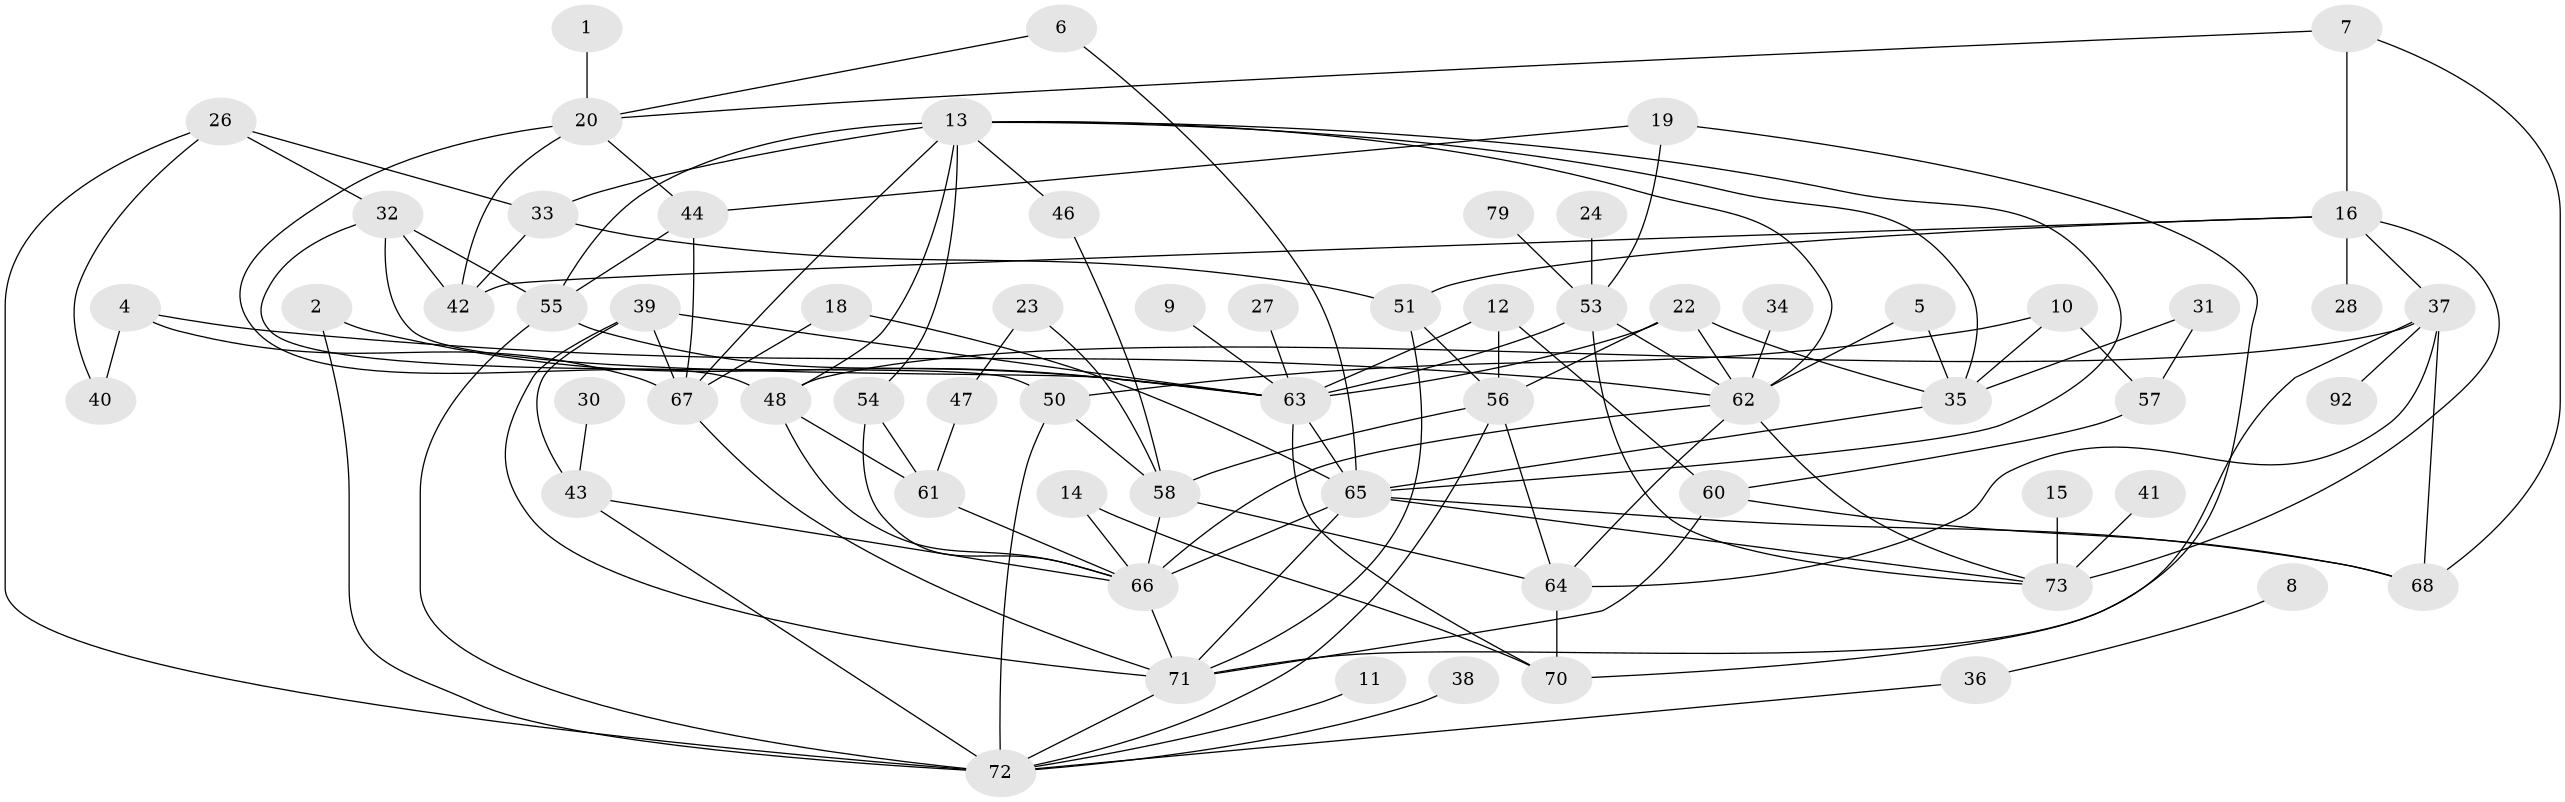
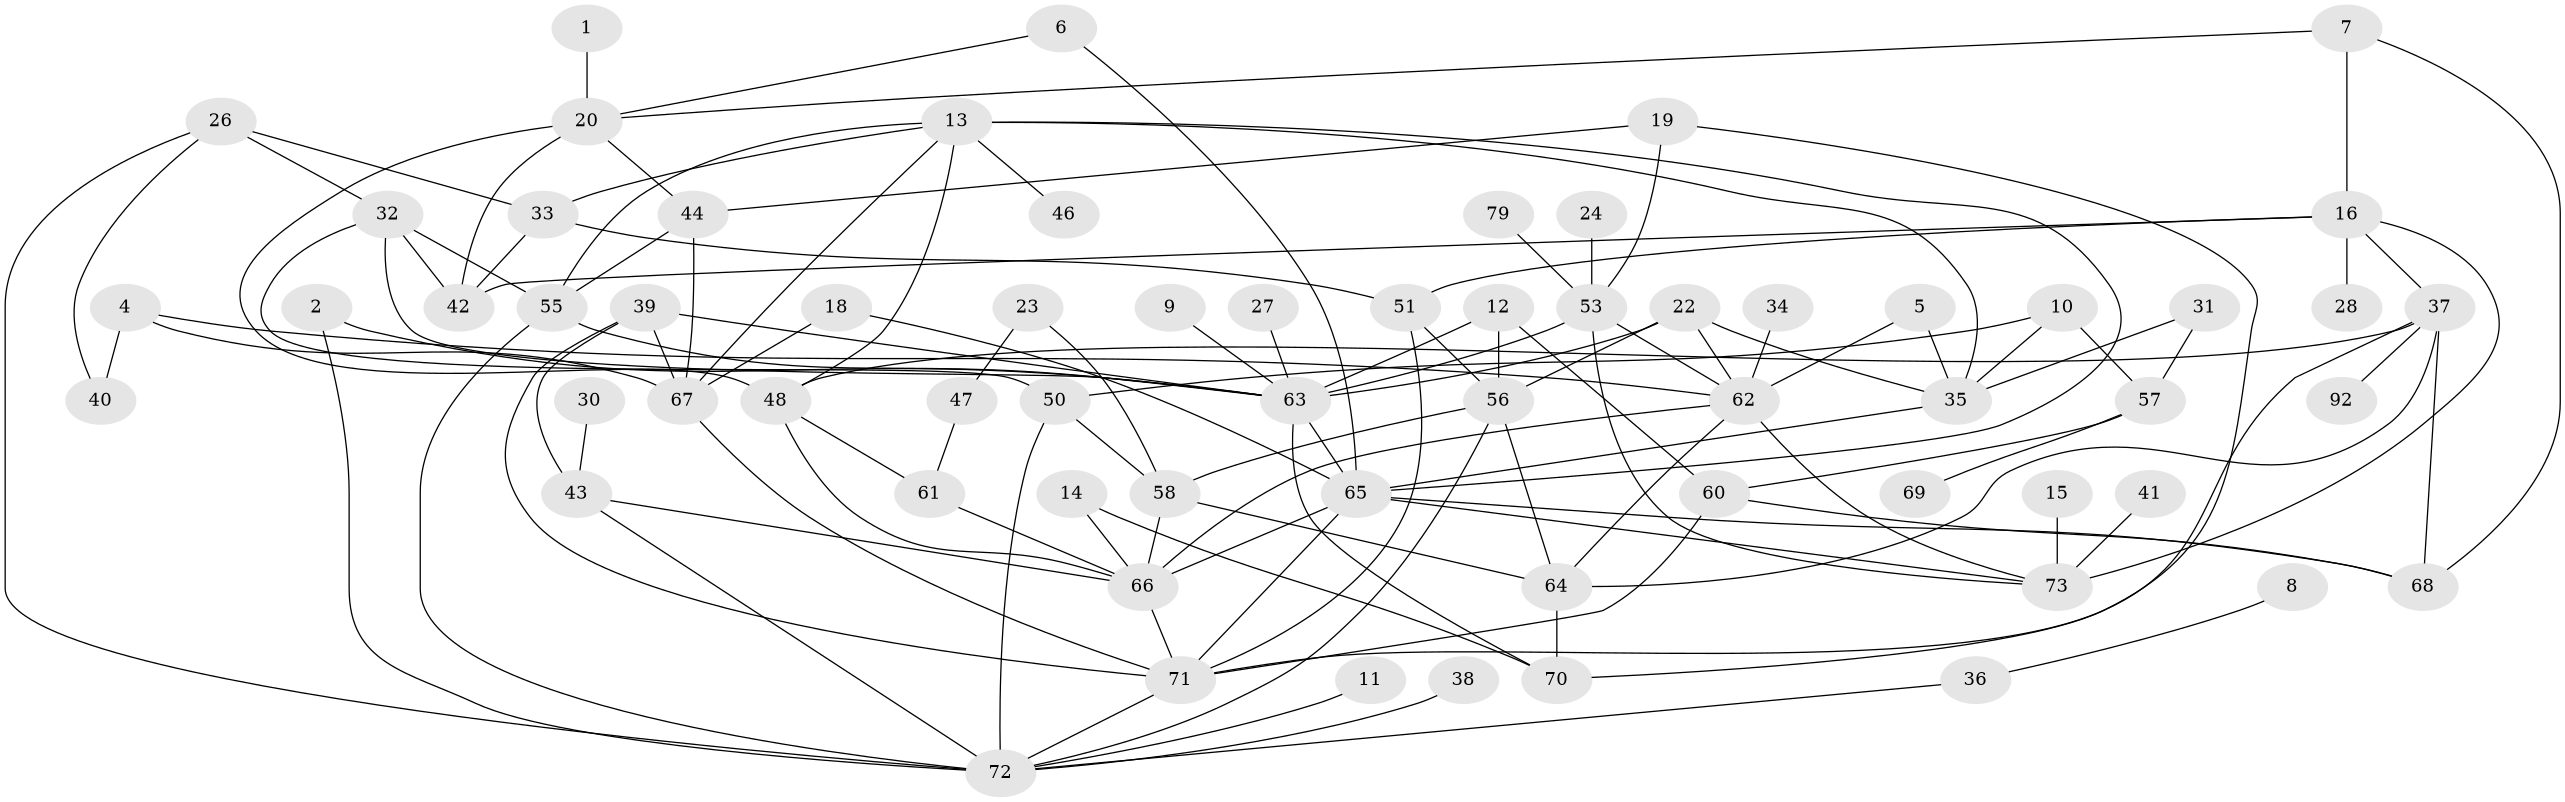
edge "13" -- "62": removed
edge "46" -- "58": removed
node "54": removed
node "69": added
